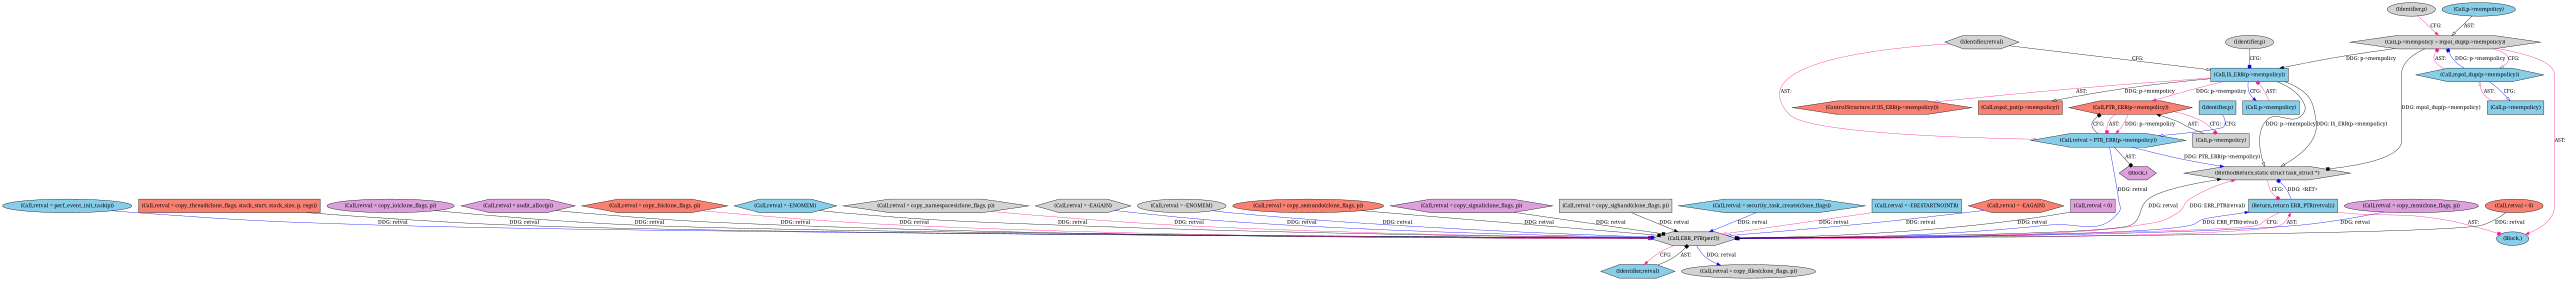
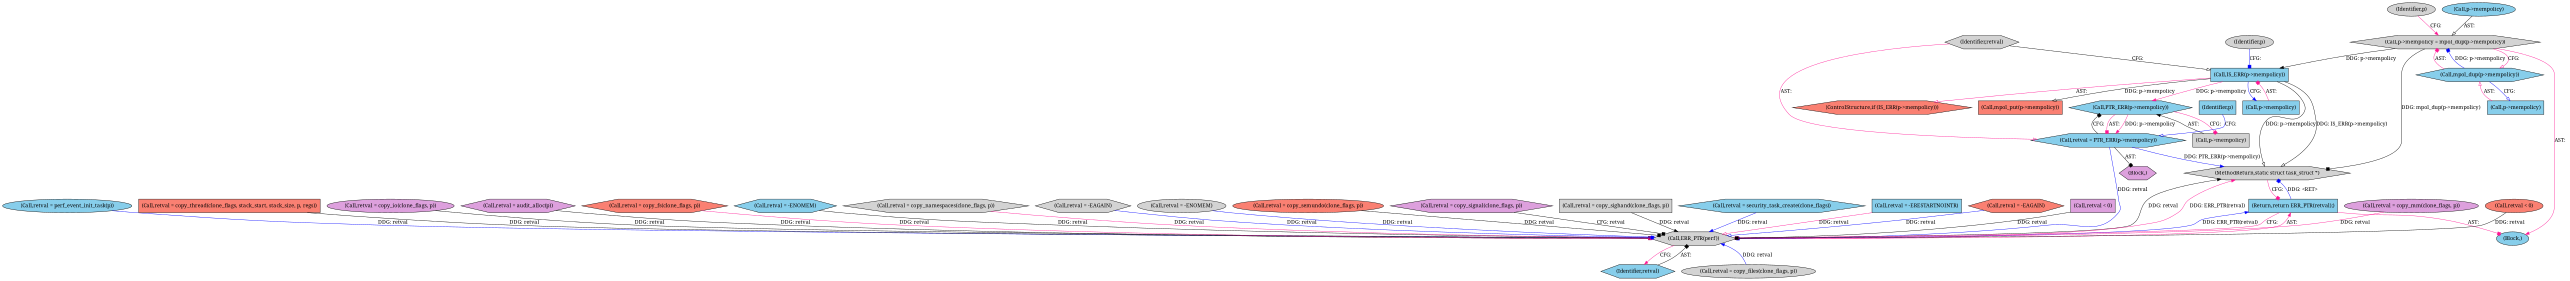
node "(Call,PTR_ERR(p->mempolicy))": fillcolor salmon -> skyblue
edge "(Call,retval = copy_signal(clone_flags, p))" -> "(Call,ERR_PTR(perf))": label "DDG: retval" -> "CFG: retval"
edge "(Call,retval = copy_mm(clone_flags, p))" -> "(Call,ERR_PTR(perf))": color blue -> deeppink
edge "(Call,ERR_PTR(perf))" -> "(Call,retval = copy_files(clone_flags, p))": reversed
